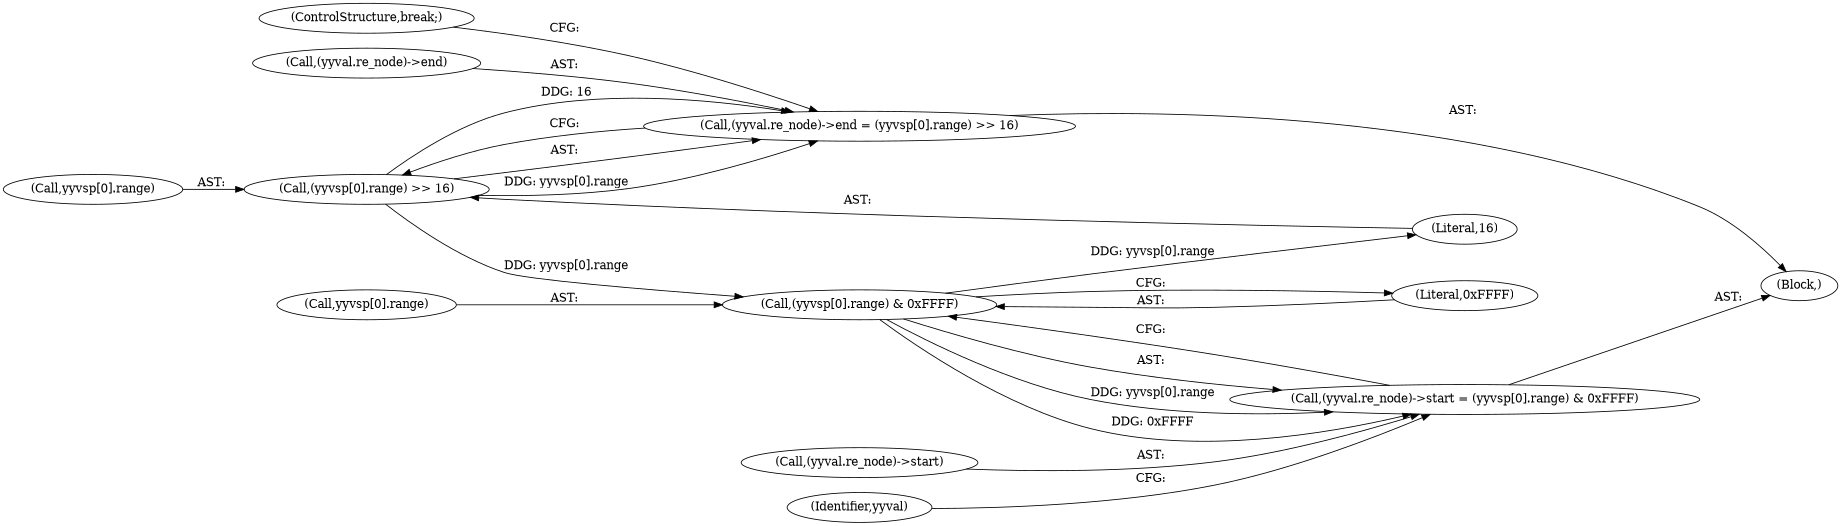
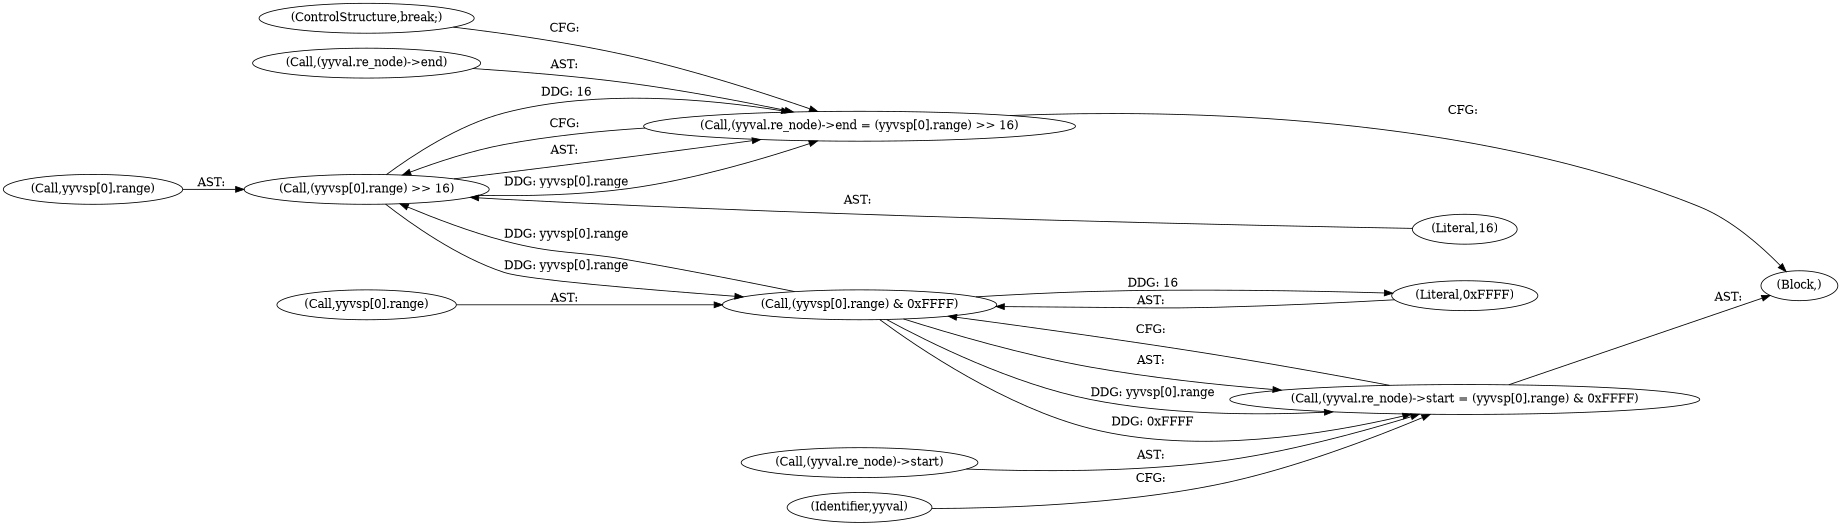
edge "(Call,(yyval.re_node)->end = (yyvsp[0].range) >> 16)" -> "(Block,)": label "AST: " -> "CFG: "
edge "(Call,(yyvsp[0].range) & 0xFFFF)" -> "(Literal,16)": now "(Call,(yyvsp[0].range) & 0xFFFF)" -> "(Call,(yyvsp[0].range) >> 16)"
edge "(Call,(yyvsp[0].range) & 0xFFFF)" -> "(Literal,0xFFFF)": label "CFG: " -> "DDG: 16"
